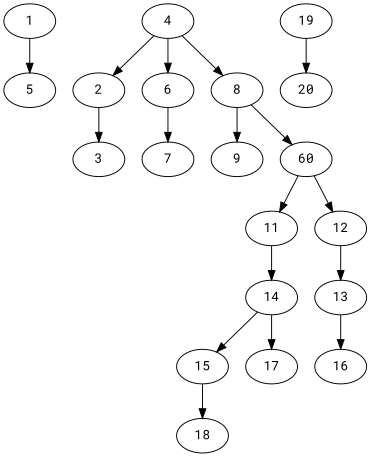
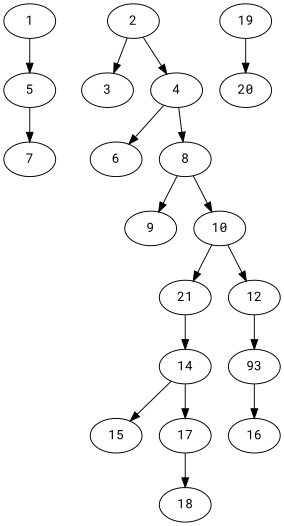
edge "4" -> "2": reversed
edge "6" -> "7": now "5" -> "7"
node "60": label "60" -> "10"
node "11": label "11" -> "21"
node "13": label "13" -> "93"
edge "15" -> "18": now "17" -> "18"
